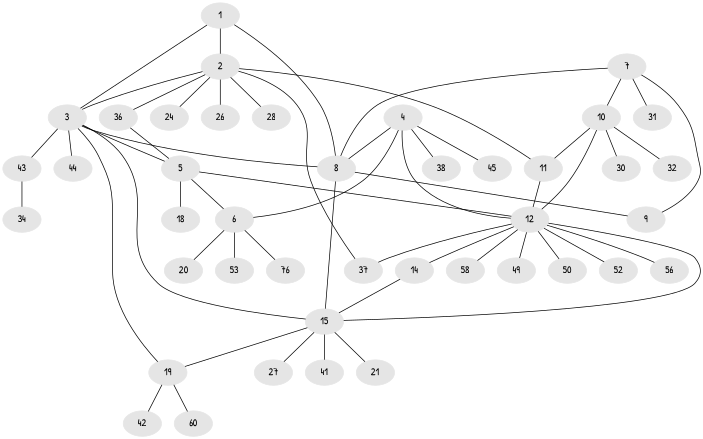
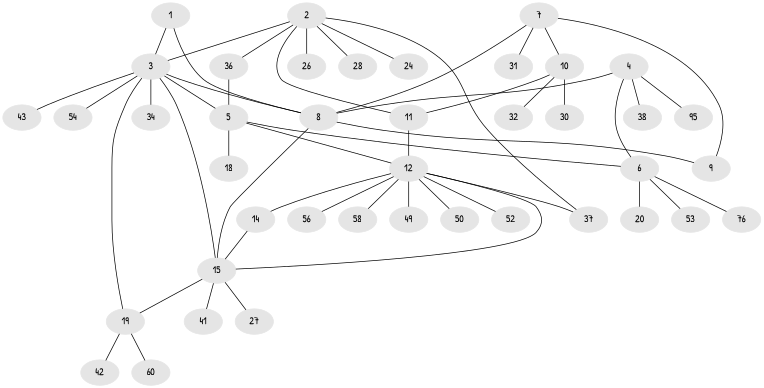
edge "1" -- "2": removed
node "44": label "44" -> "54"
node "45": label "45" -> "95"
edge "10" -- "12": removed
edge "43" -- "34": now "3" -- "34"
edge "4" -- "12": removed
node "21": removed
